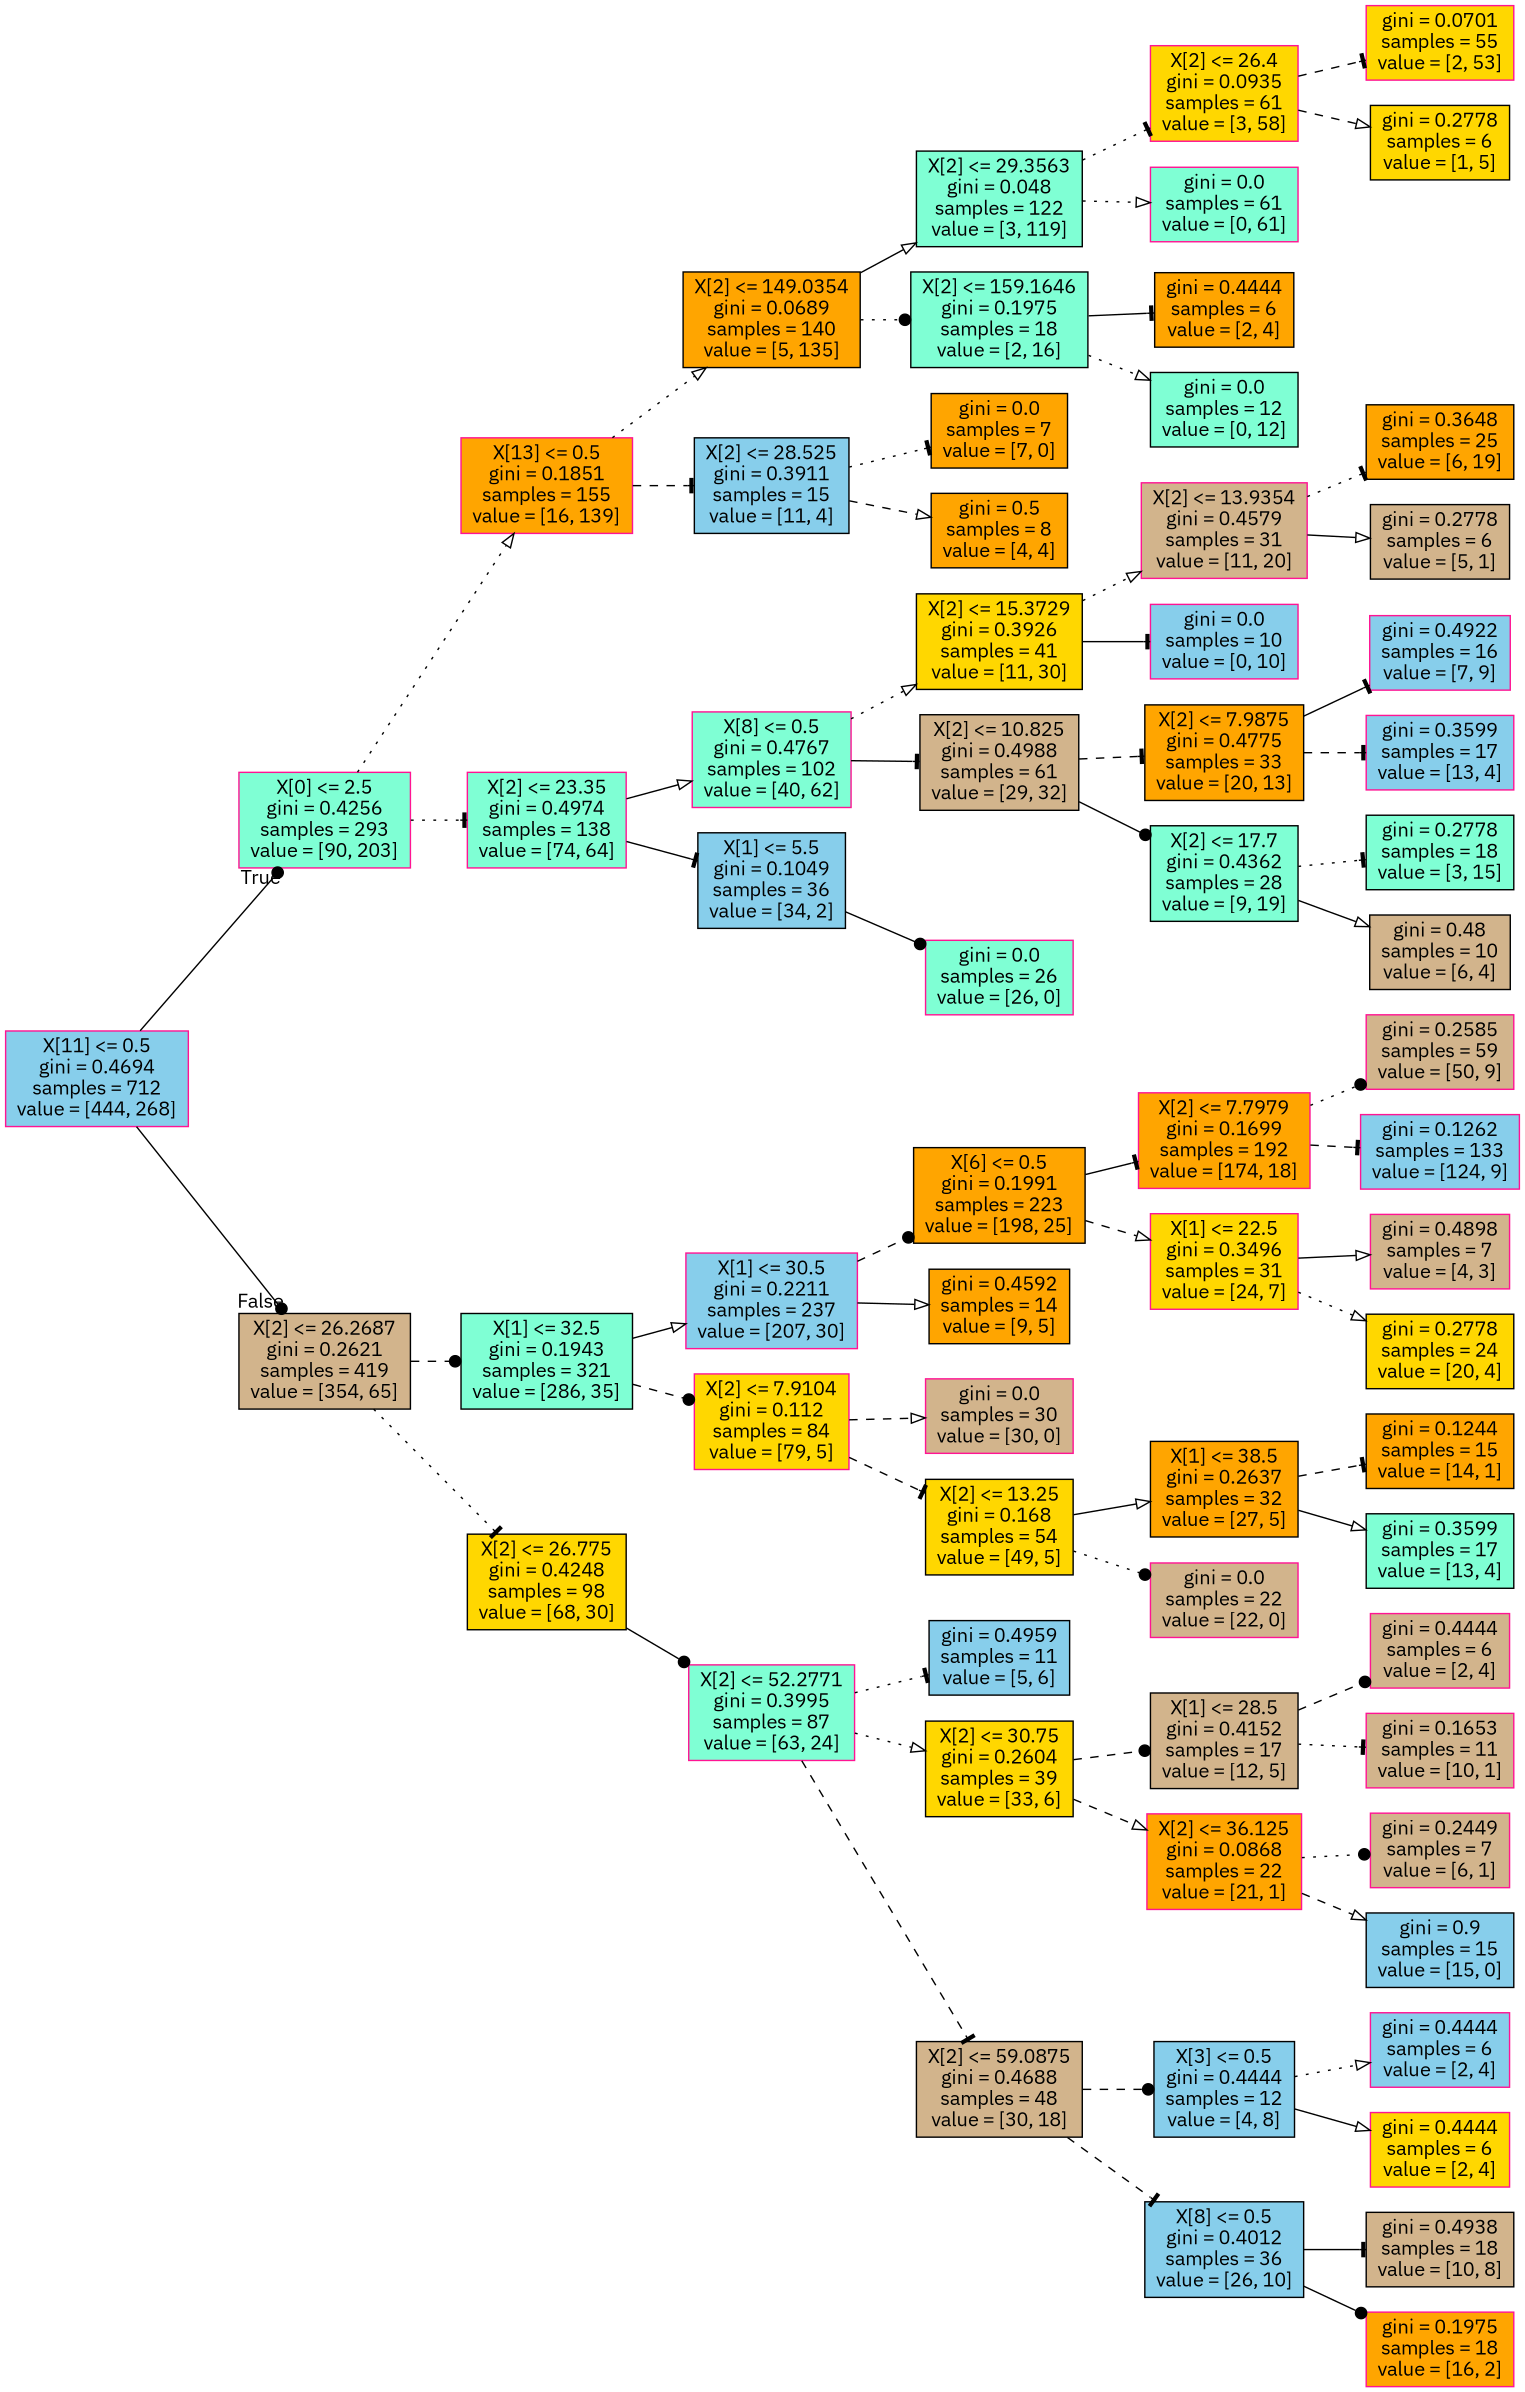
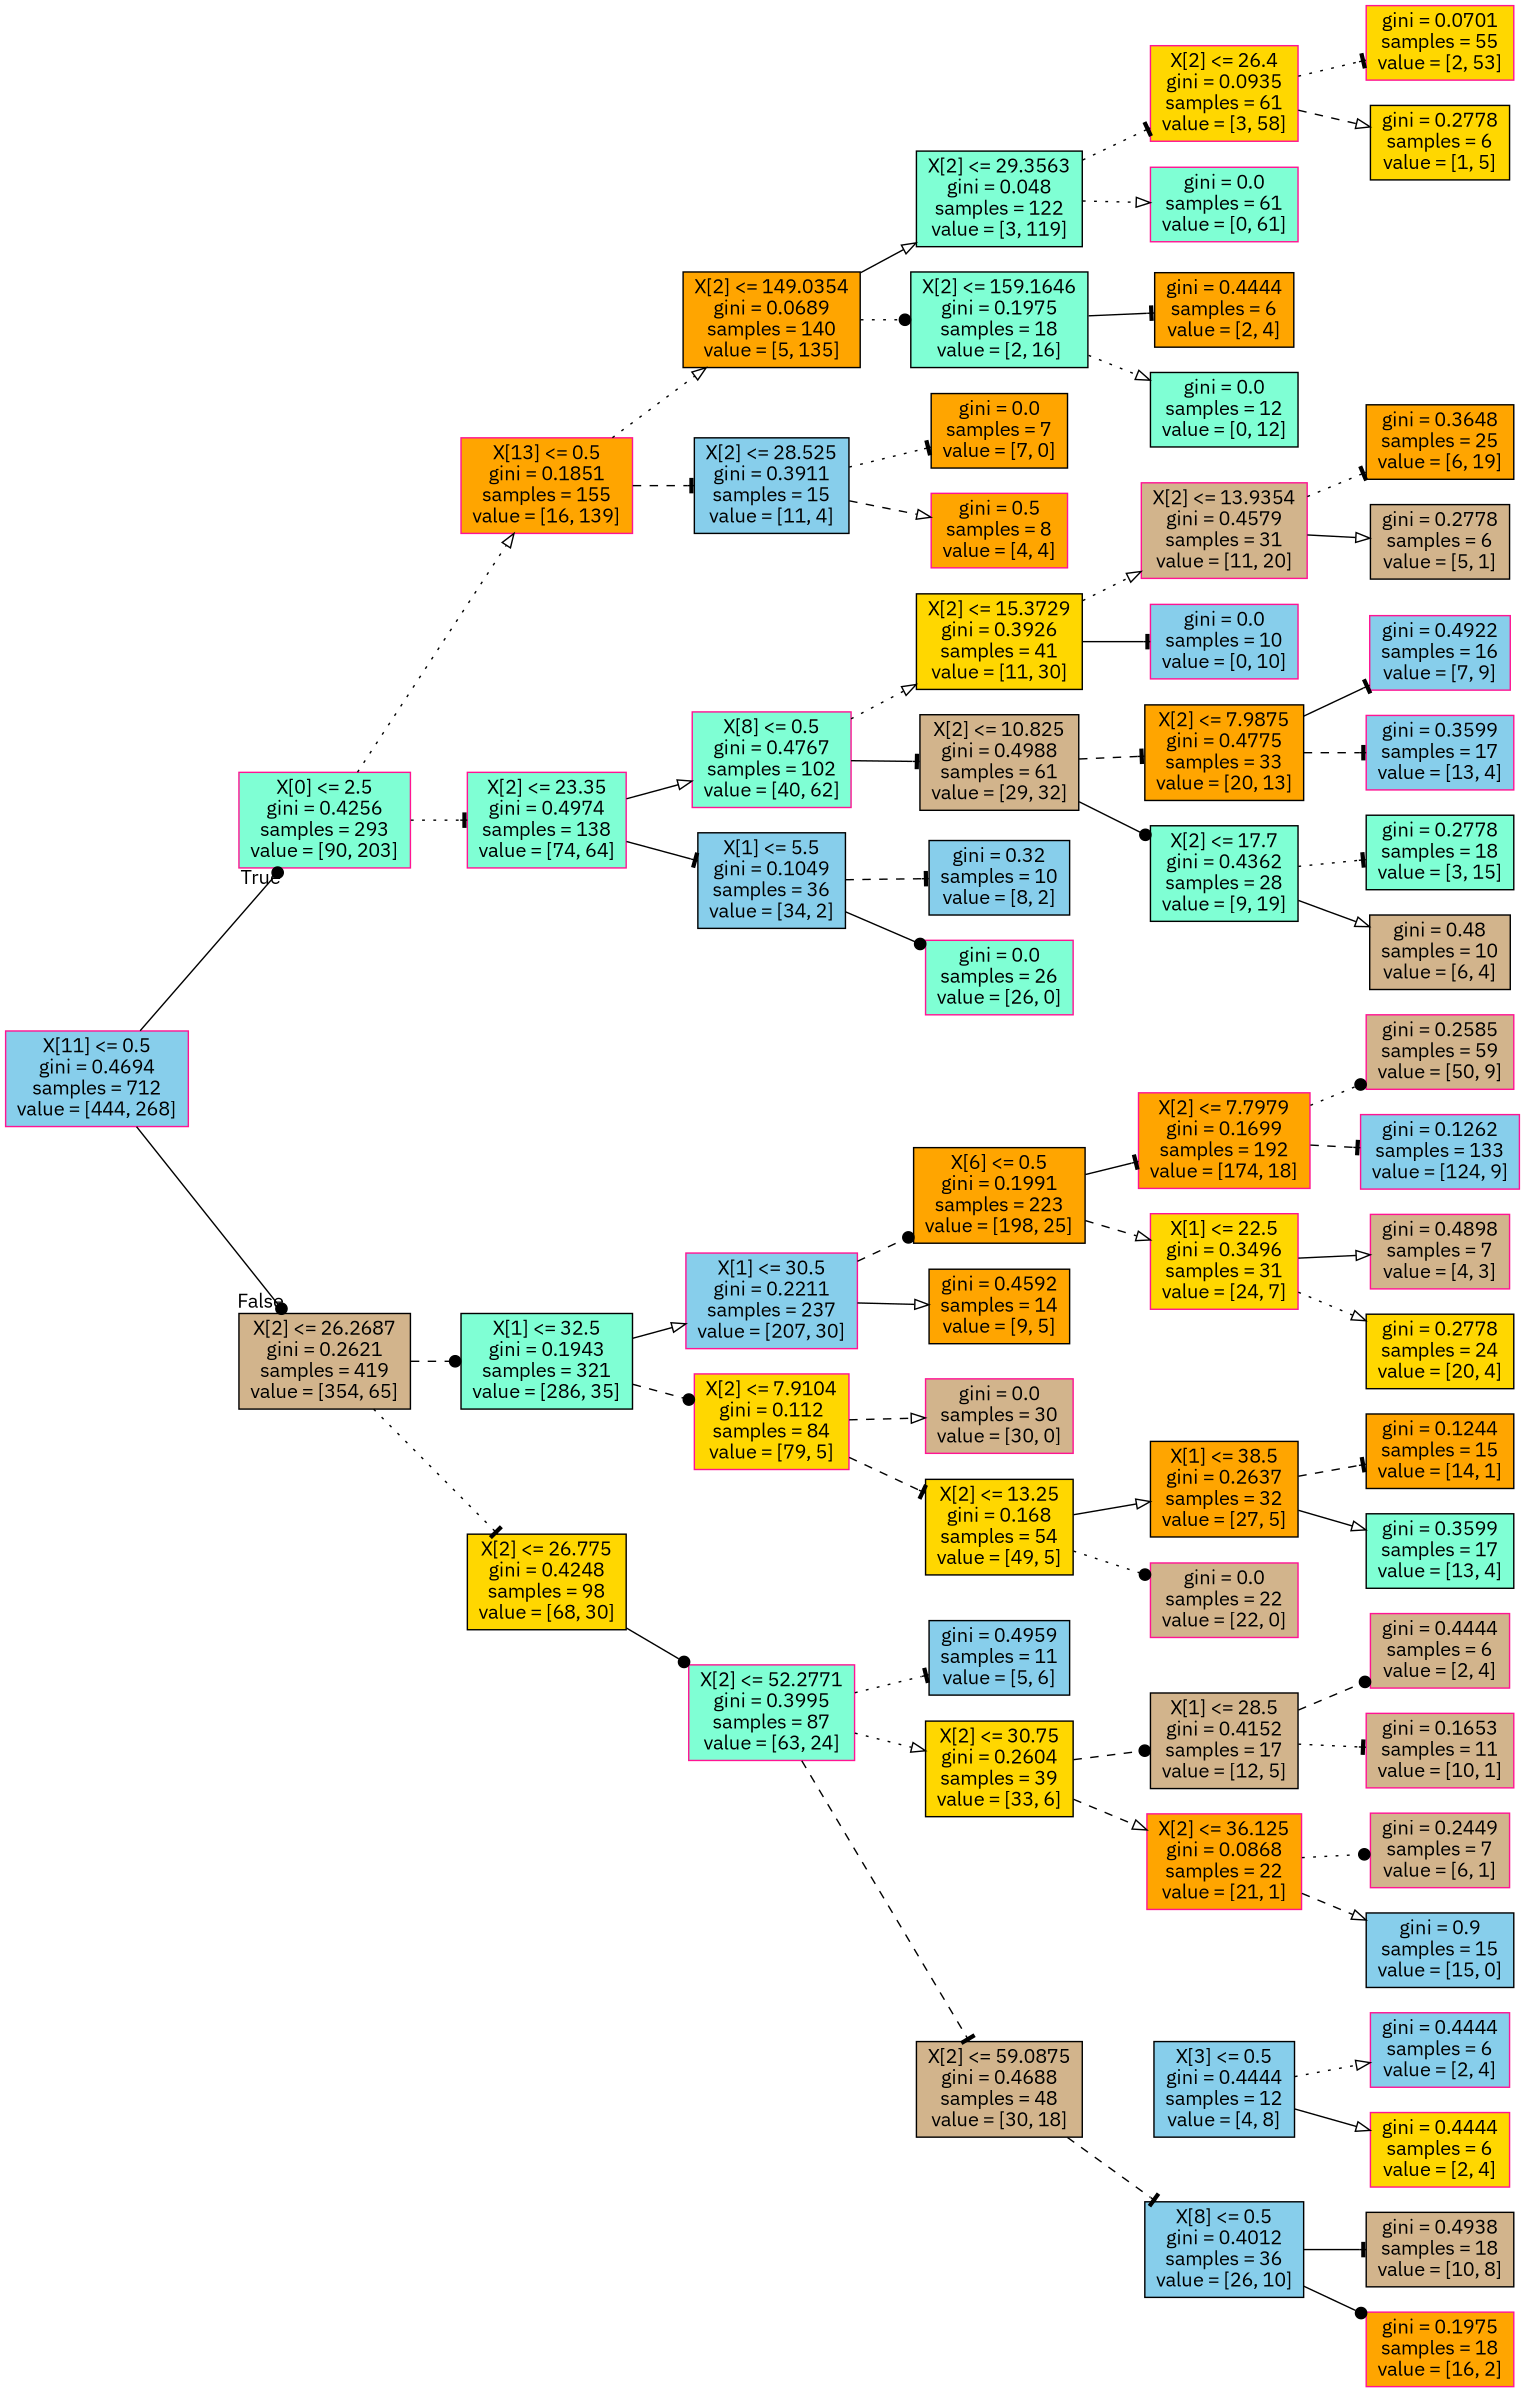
edge "X[2] <= 26.4 gini = 0.0935 samples = 61 value = [3, 58]" -> "gini = 0.0701 samples = 55 value = [2, 53]": style dashed -> dotted
node "gini = 0.5 samples = 8 value = [4, 4]": color black -> deeppink
node "gini = 0.32 samples = 10 value = [8, 2]": added
edge "X[2] <= 59.0875 gini = 0.4688 samples = 48 value = [30, 18]" -> "X[3] <= 0.5 gini = 0.4444 samples = 12 value = [4, 8]": removed
